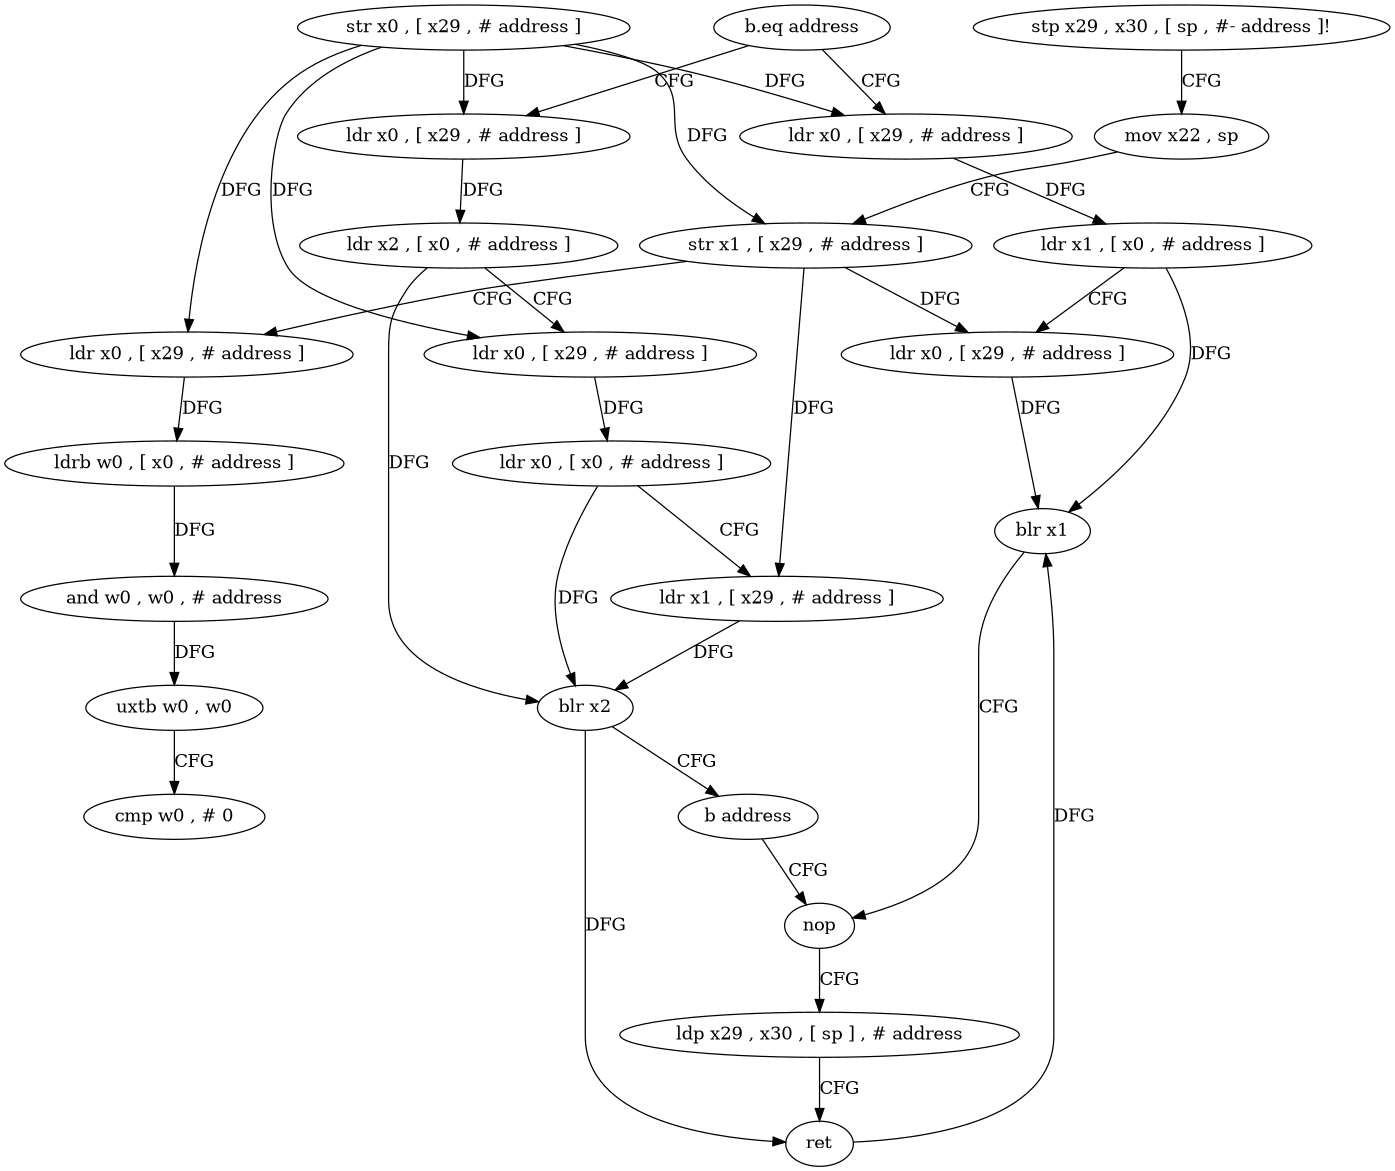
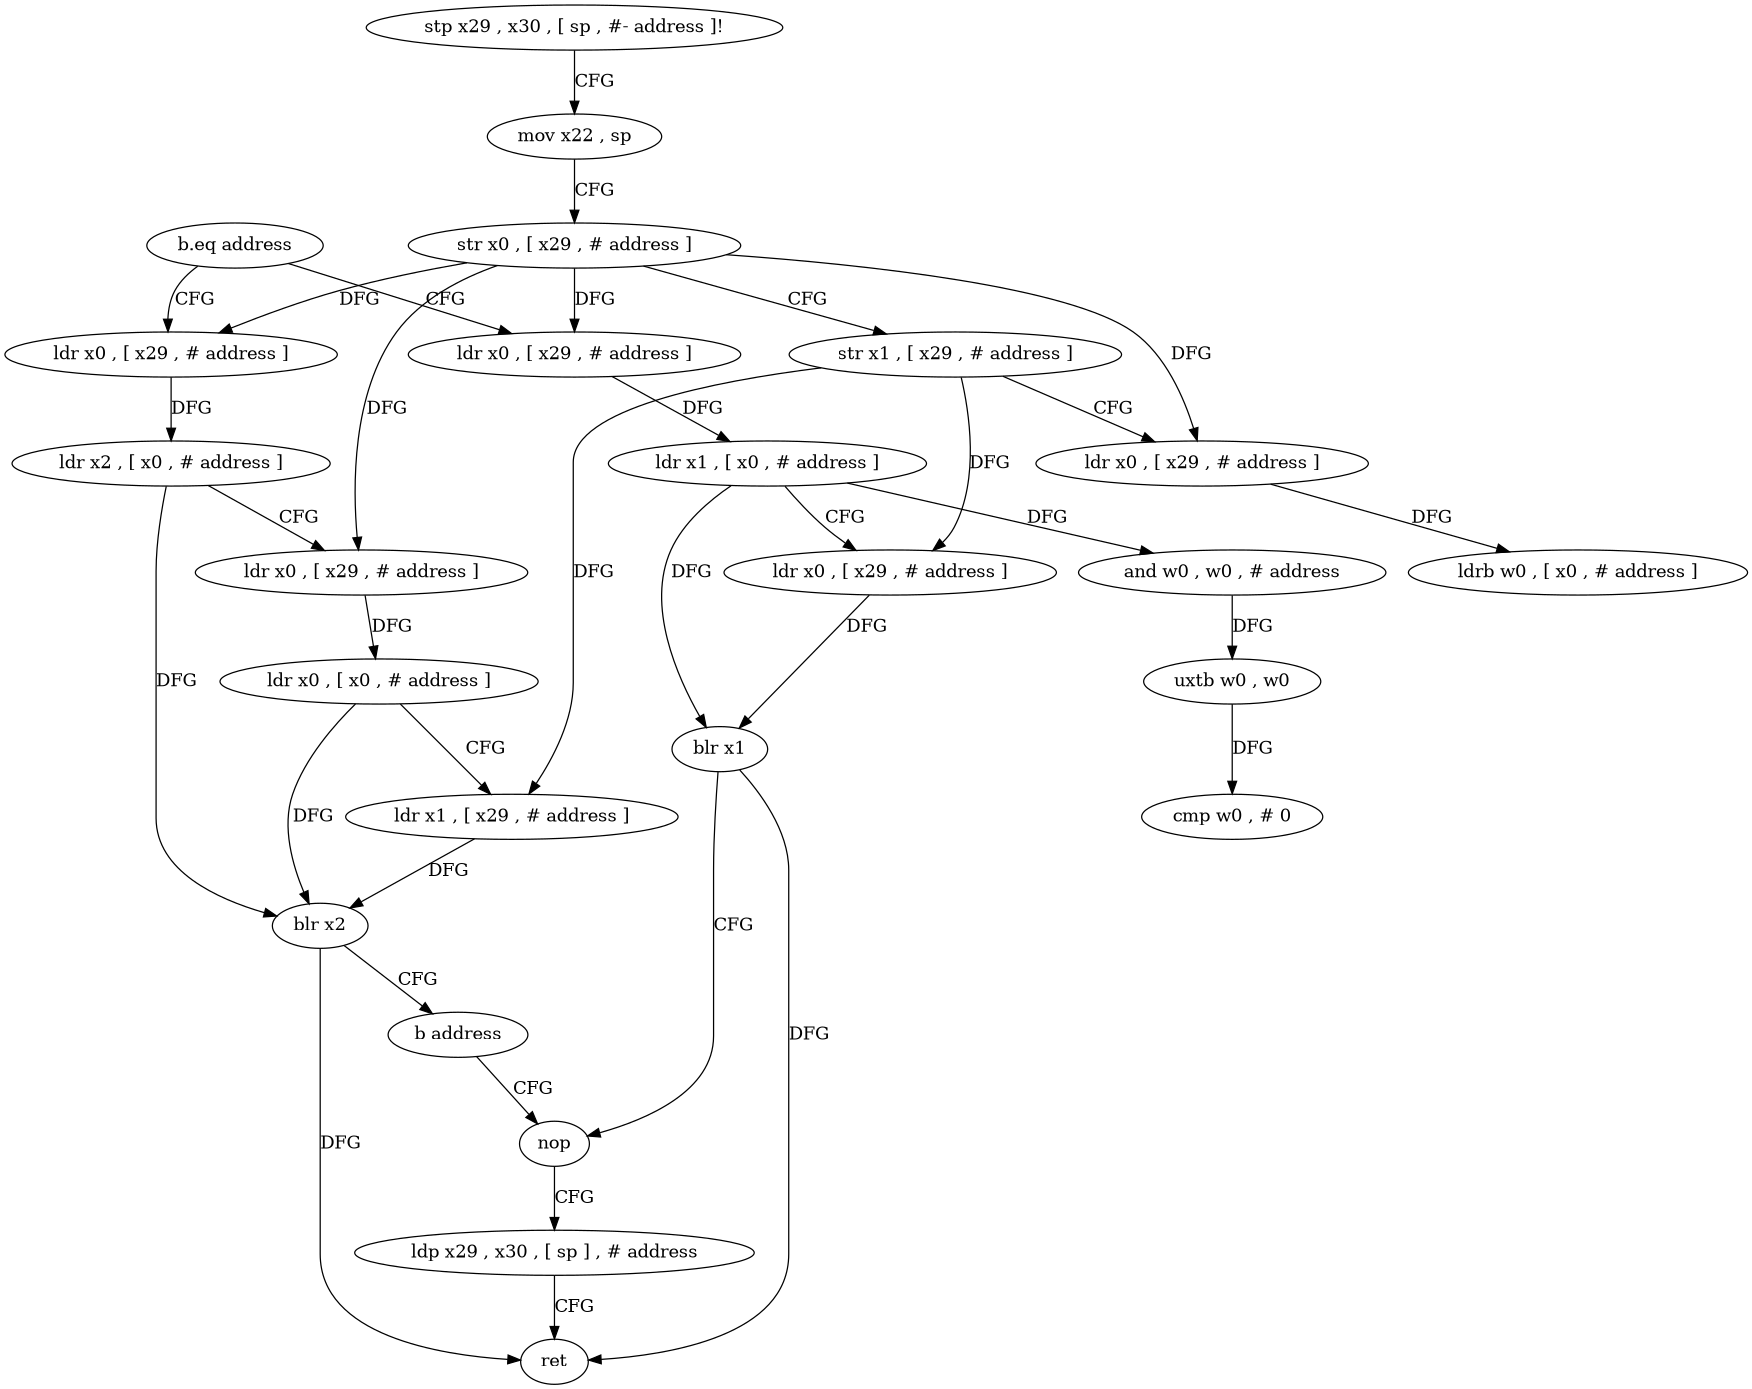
edge "str x0 , [ x29 , # address ]" -> "str x1 , [ x29 , # address ]": label "DFG" -> "CFG"
edge "mov x22 , sp" -> "str x1 , [ x29 , # address ]": now "mov x22 , sp" -> "str x0 , [ x29 , # address ]"
edge "ldrb w0 , [ x0 , # address ]" -> "and w0 , w0 , # address": now "ldr x1 , [ x0 , # address ]" -> "and w0 , w0 , # address"
edge "uxtb w0 , w0" -> "cmp w0 , # 0": label "CFG" -> "DFG"
edge "ret" -> "blr x1": reversed
